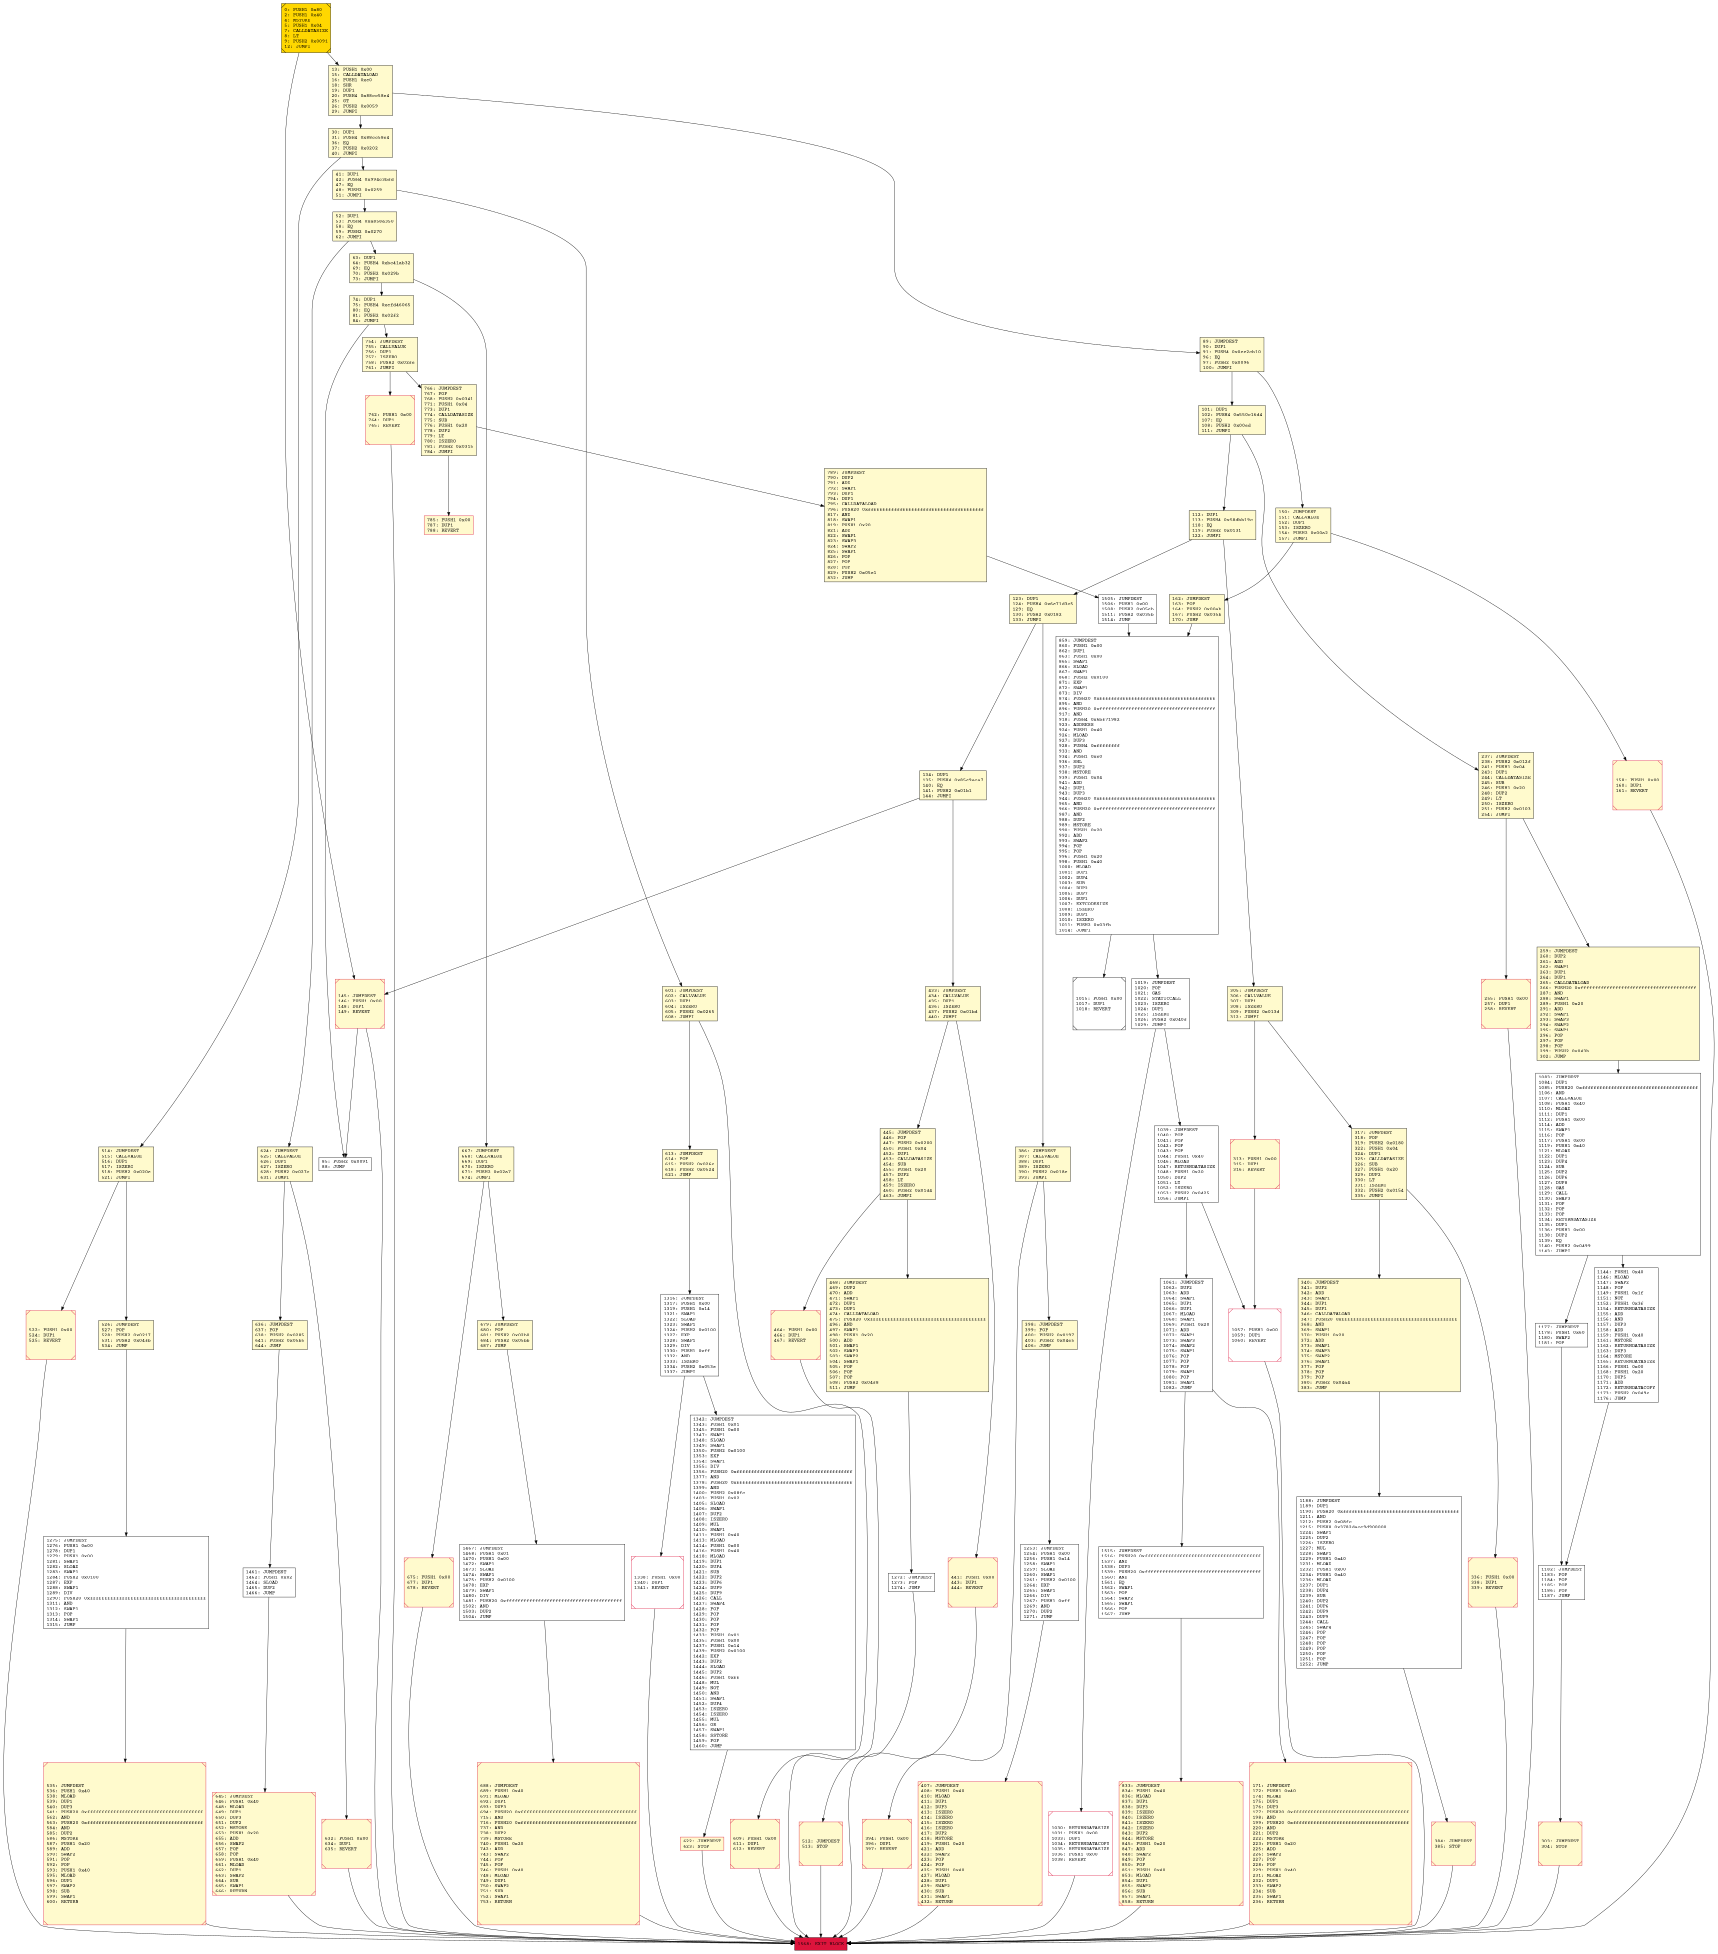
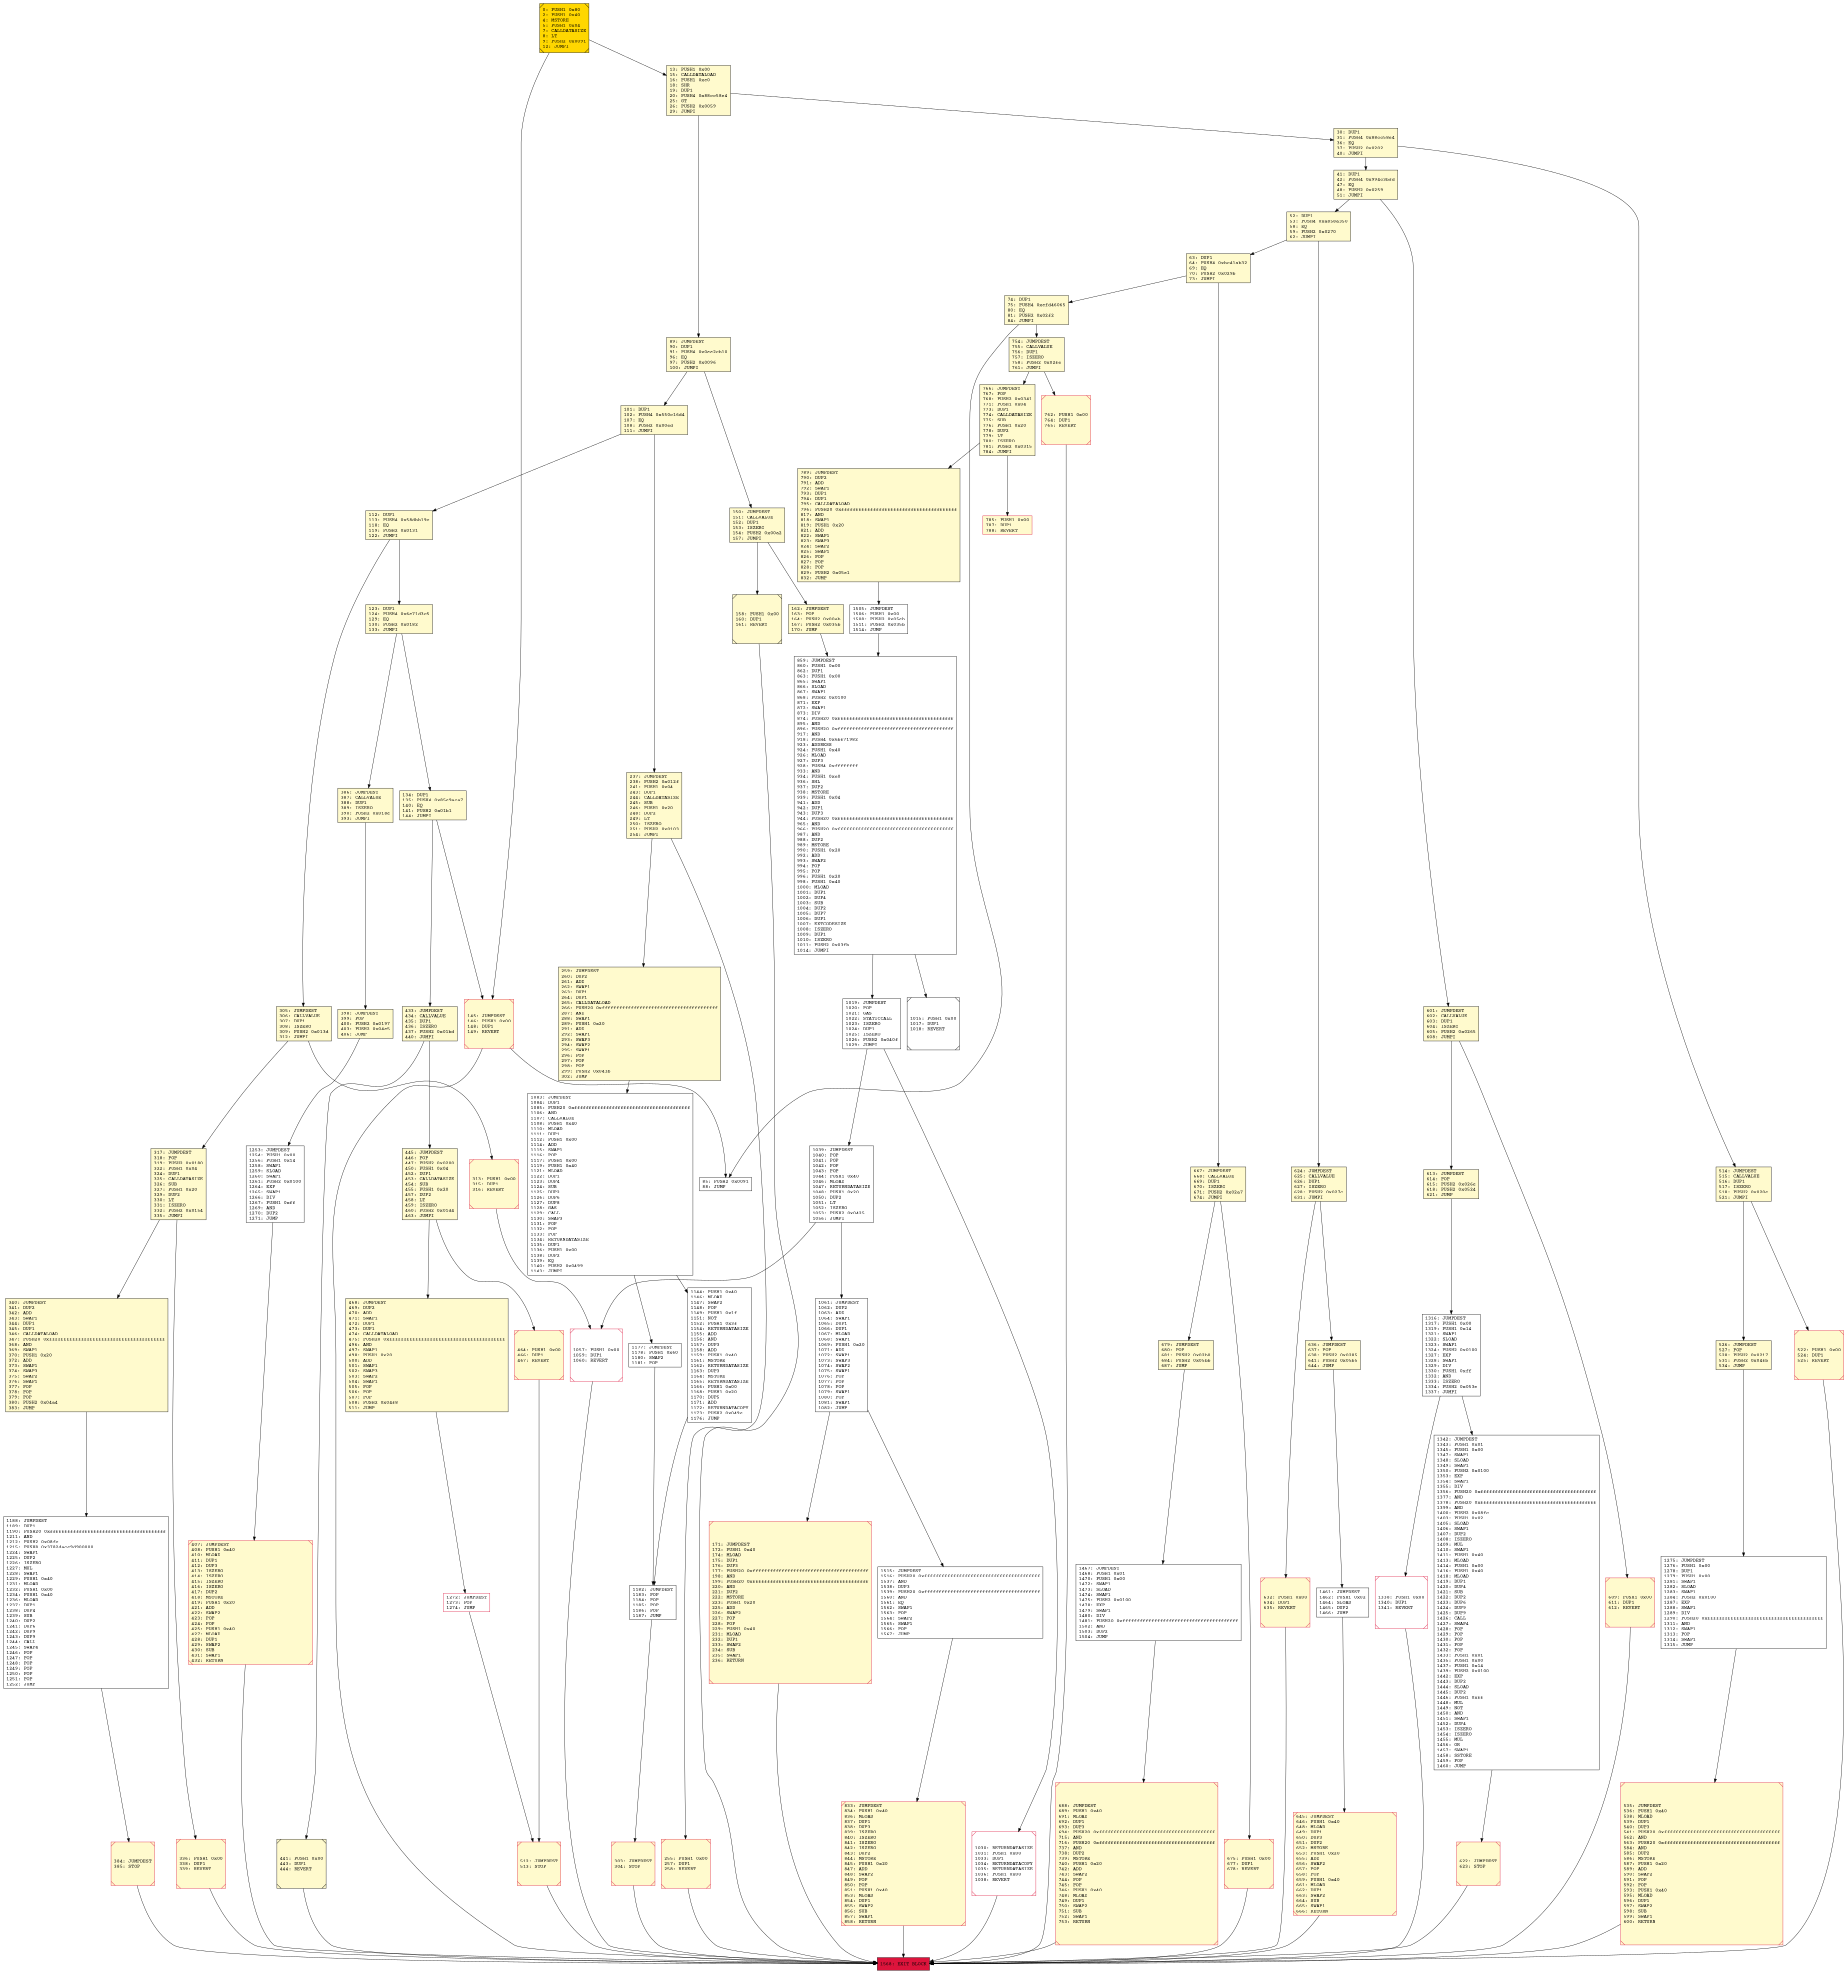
node "158: PUSH1 0x00 160: DUP1 161: REVERT": color crimson -> black
node "1272: JUMPDEST 1273: POP 1274: JUMP": color black -> crimson
node "441: PUSH1 0x00 443: DUP1 444: REVERT": color crimson -> black
edge "464: PUSH1 0x00 466: DUP1 467: REVERT" -> "1568: EXIT BLOCK": now "464: PUSH1 0x00 466: DUP1 467: REVERT" -> "512: JUMPDEST 513: STOP"
node "622: JUMPDEST 623: STOP": shape box -> Msquare
node "394: PUSH1 0x00 396: DUP1 397: REVERT": removed
